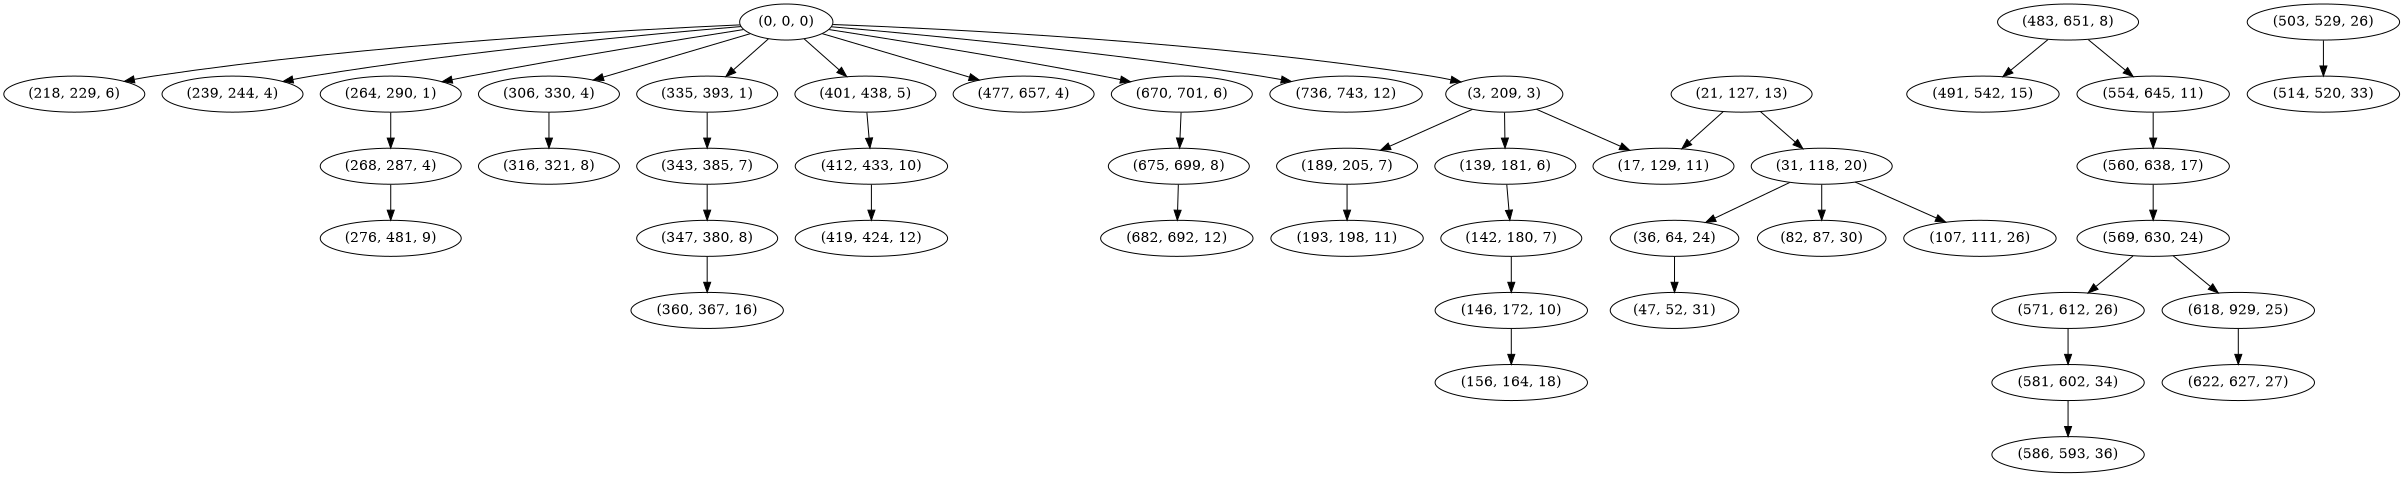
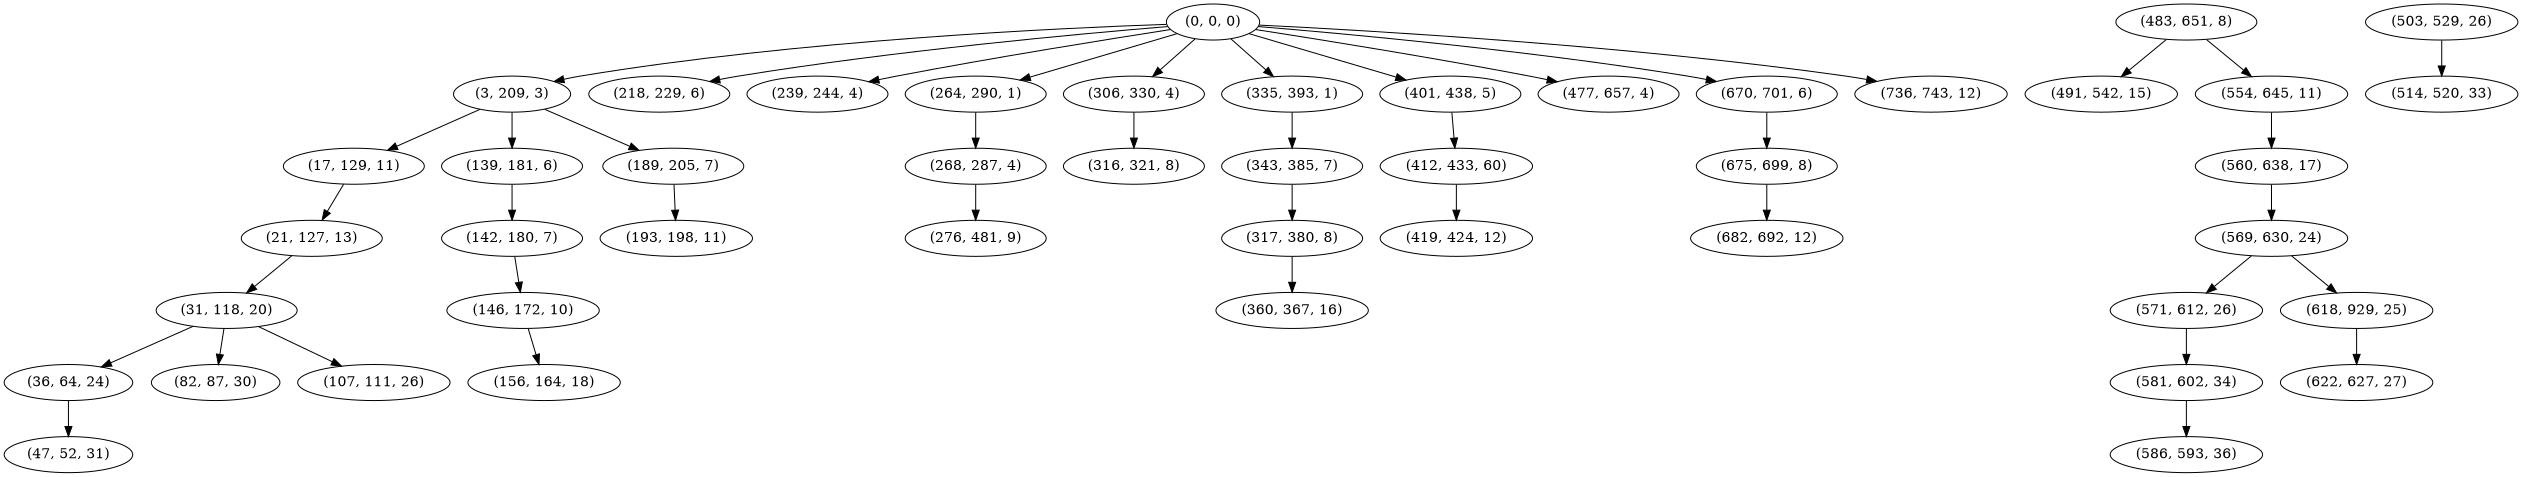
edge "(21, 127, 13)" -> "(17, 129, 11)": reversed
node "(412, 433, 10)": label "(412, 433, 10)" -> "(412, 433, 60)"
node "(347, 380, 8)": label "(347, 380, 8)" -> "(317, 380, 8)"
